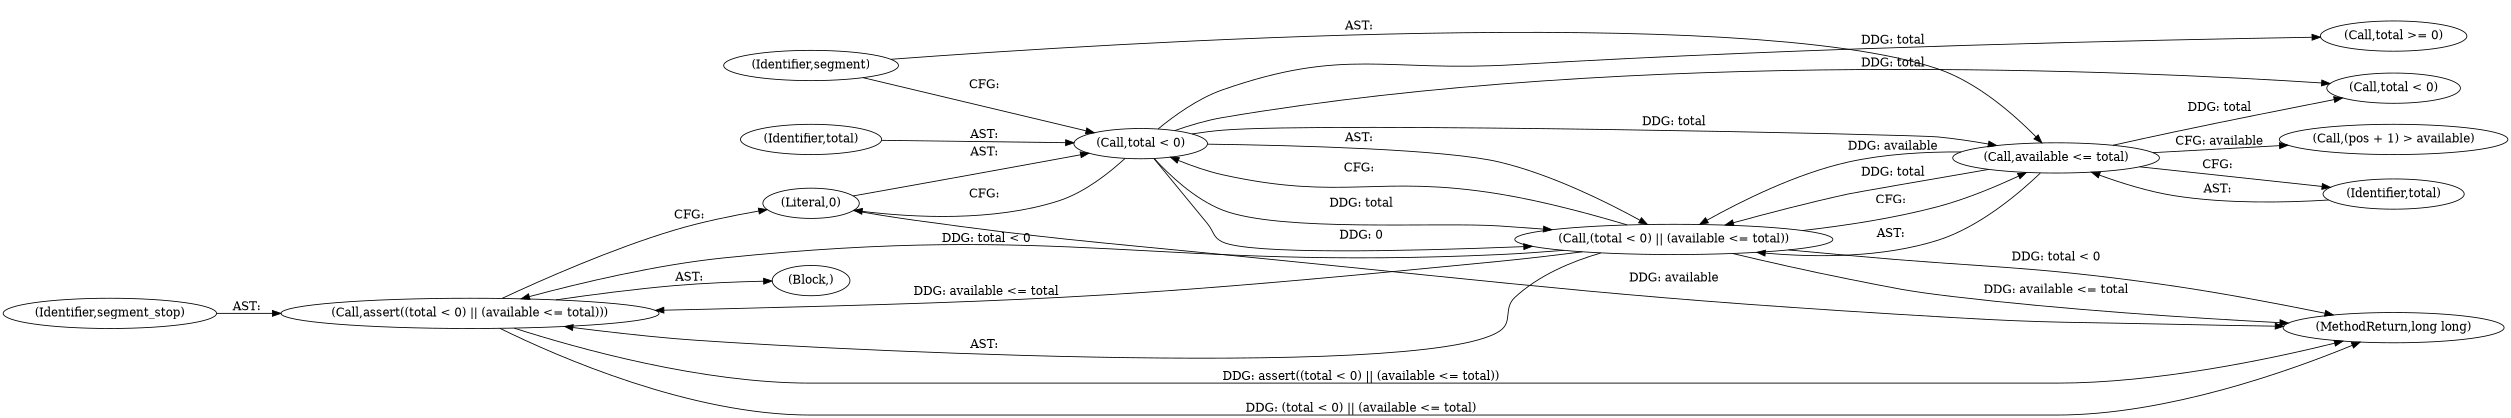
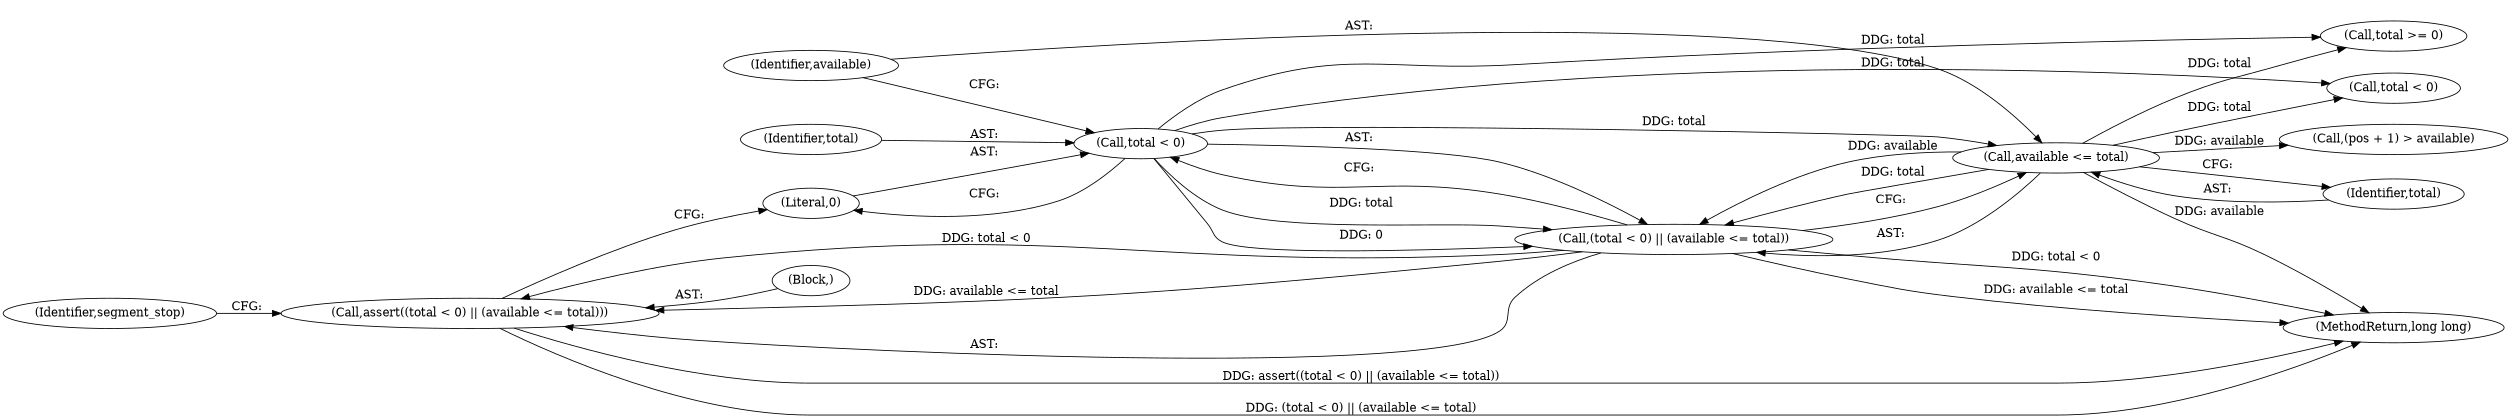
node "(Identifier,segment)": label "(Identifier,segment)" -> "(Identifier,available)"
edge "(Call,available <= total)" -> "(Call,total >= 0)": added, label "DDG: total"
edge "(Call,available <= total)" -> "(Call,(pos + 1) > available)": label "CFG: available" -> "DDG: available"
edge "(Call,assert((total < 0) || (available <= total)))" -> "(Block,)": reversed
edge "(Literal,0)" -> "(MethodReturn,long long)": now "(Call,available <= total)" -> "(MethodReturn,long long)"
edge "(Identifier,segment_stop)" -> "(Call,assert((total < 0) || (available <= total)))": label "AST: " -> "CFG: "
